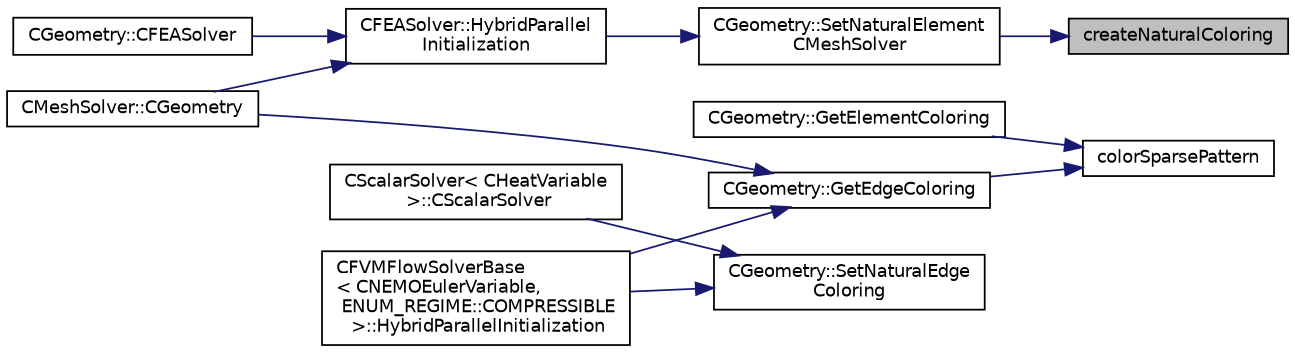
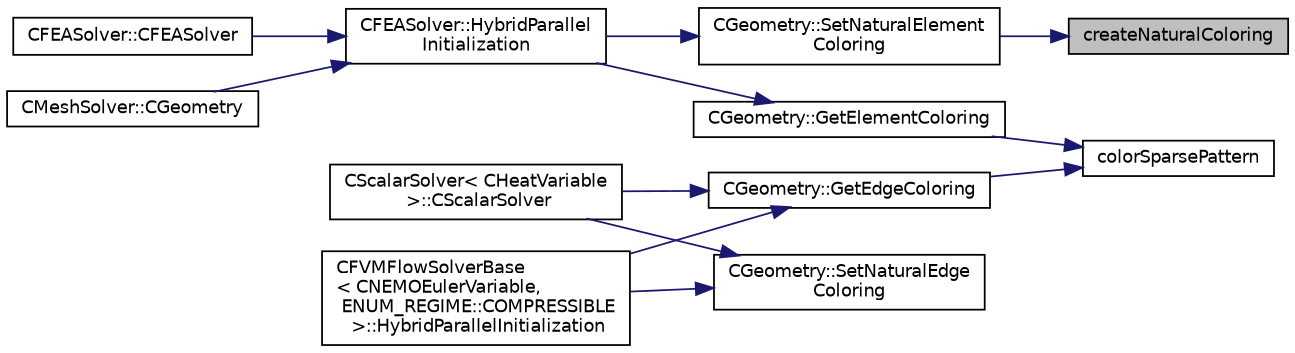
node "CGeometry::CFEASolver": label "CGeometry::CFEASolver" -> "CFEASolver::CFEASolver"
node "CGeometry::SetNaturalElement CMeshSolver": label "CGeometry::SetNaturalElement CMeshSolver" -> "CGeometry::SetNaturalElement Coloring"
edge "CFEASolver::HybridParallel Initialization" -> "CGeometry::GetElementColoring": added
edge "CMeshSolver::CGeometry" -> "CGeometry::GetEdgeColoring": now "CScalarSolver< CHeatVariable >::CScalarSolver" -> "CGeometry::GetEdgeColoring"
